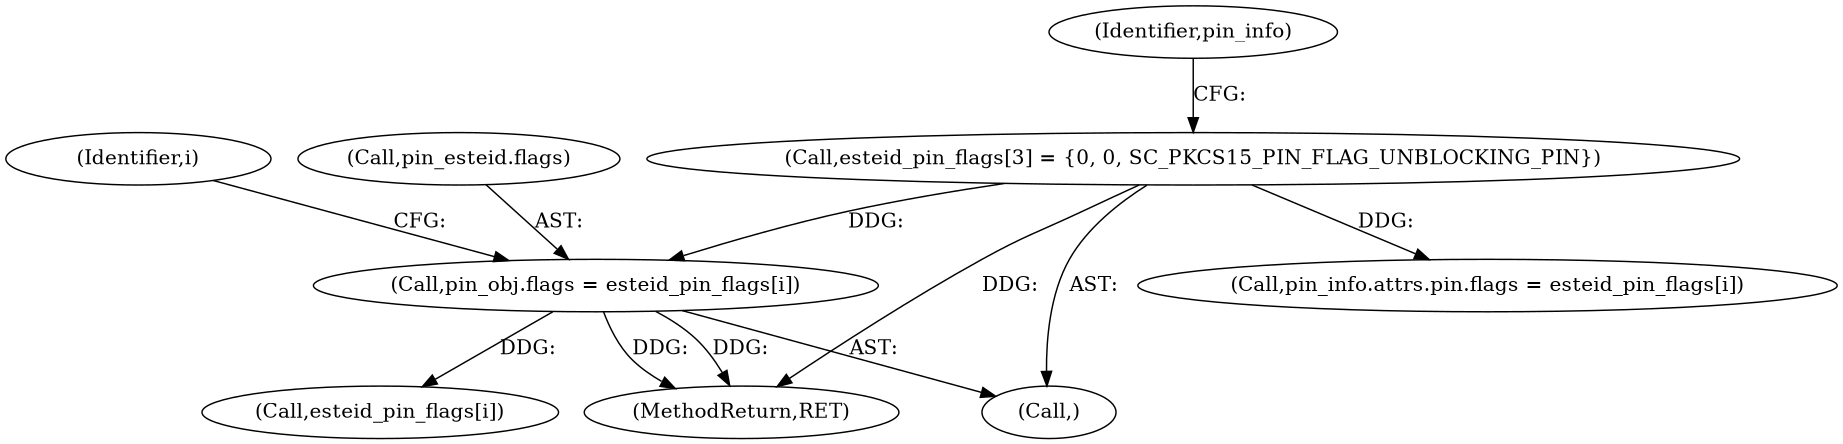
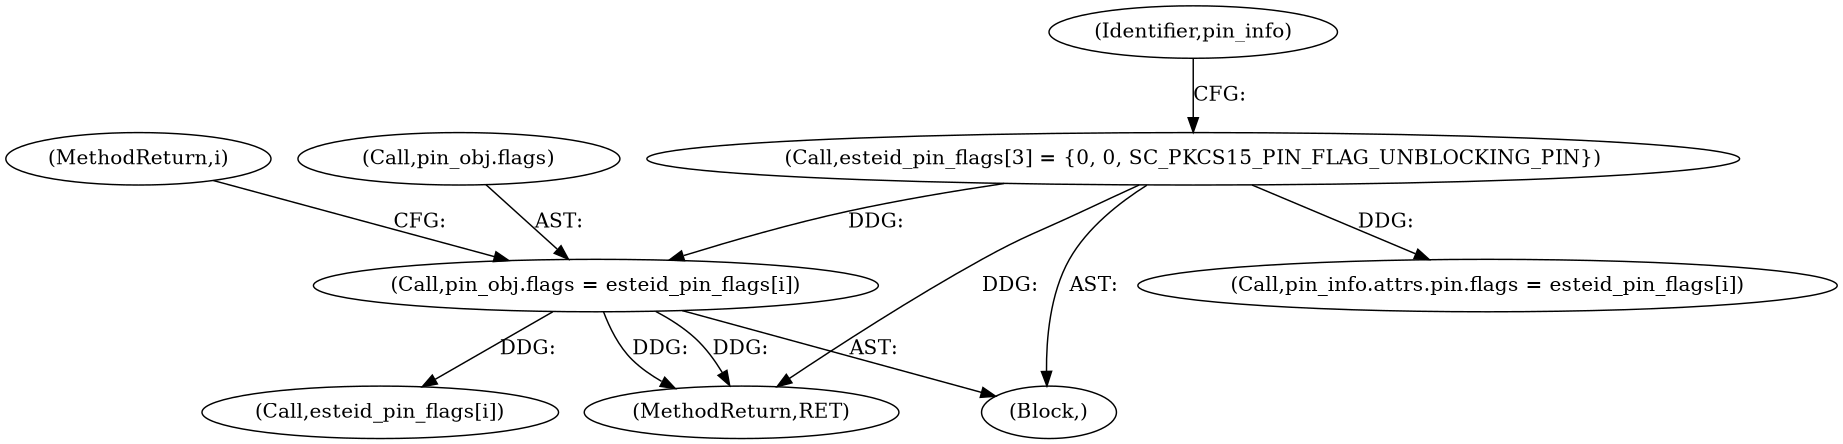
node "(Identifier,i)": label "(Identifier,i)" -> "(MethodReturn,i)"
node "(Call,pin_esteid.flags)": label "(Call,pin_esteid.flags)" -> "(Call,pin_obj.flags)"
node "(Call,)": label "(Call,)" -> "(Block,)"
